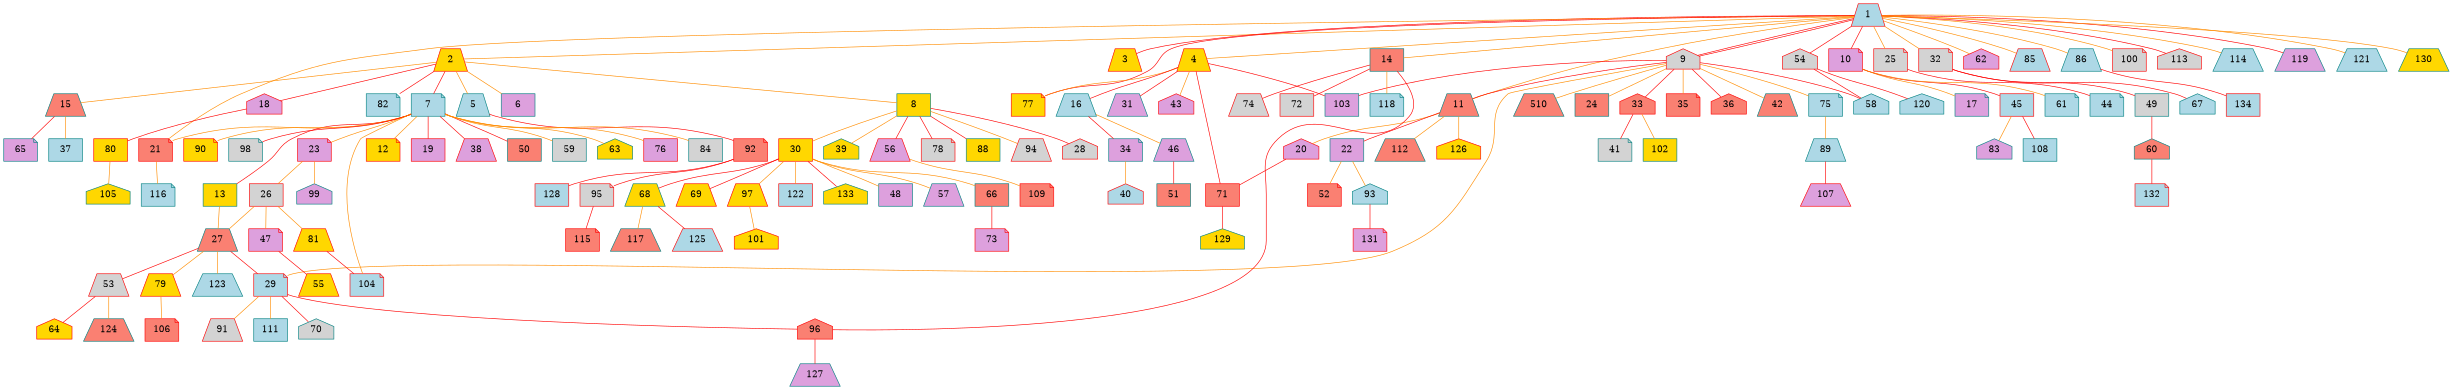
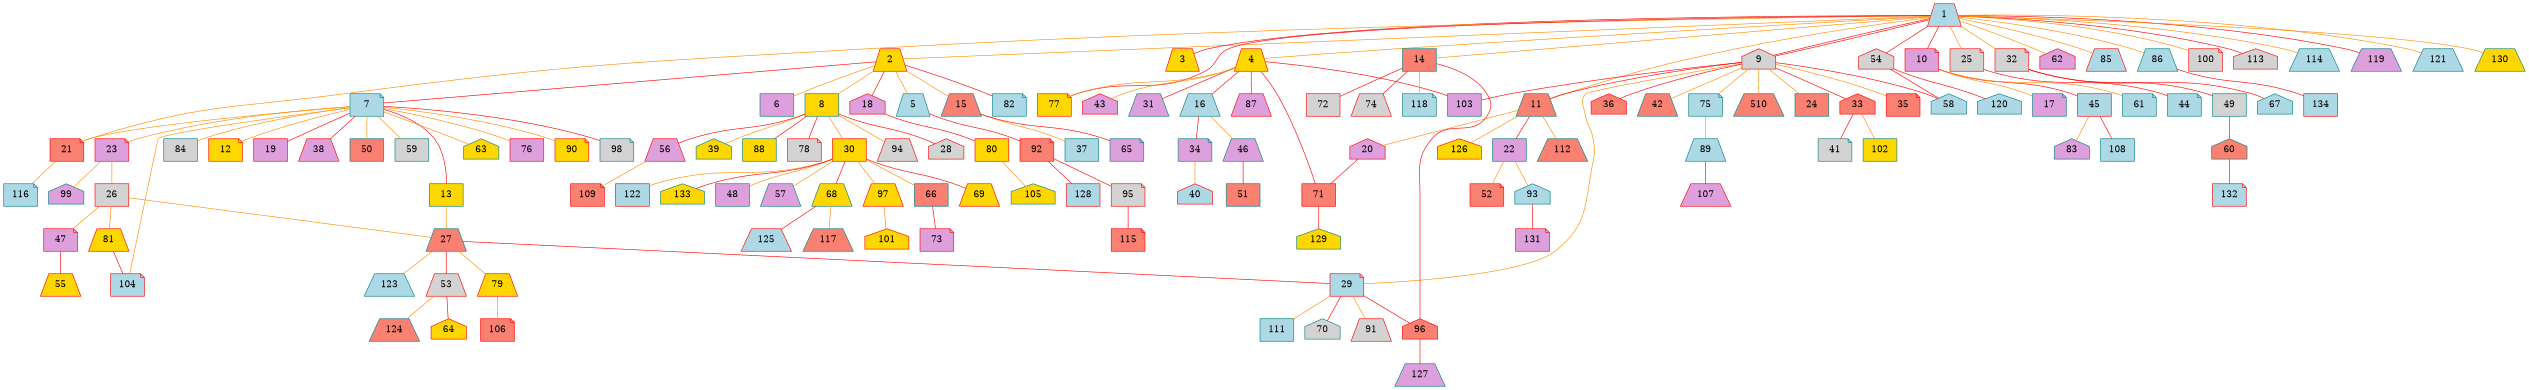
node "87": added
edge "7" -- "50": color red -> darkorange
